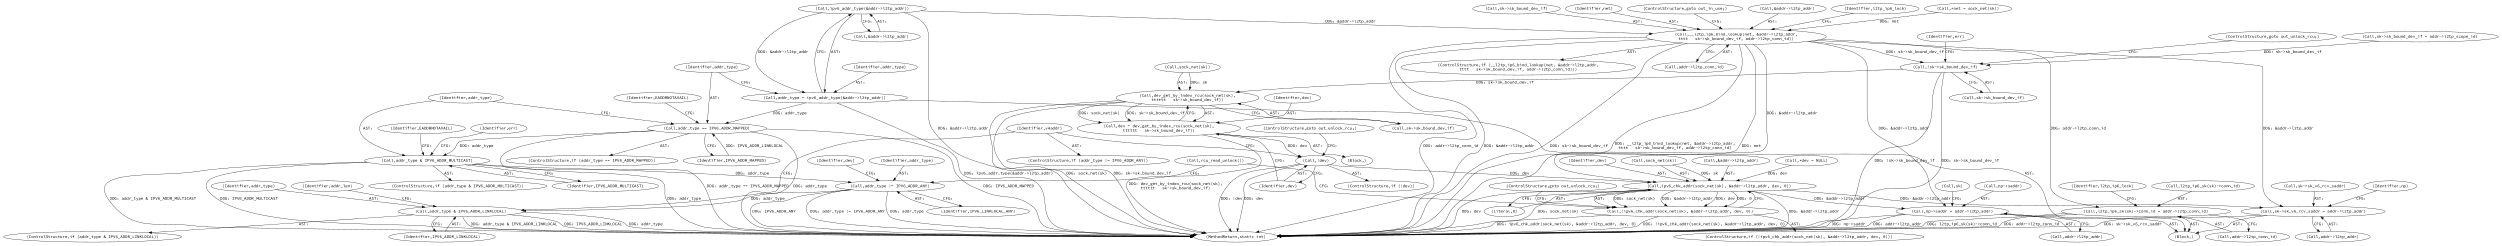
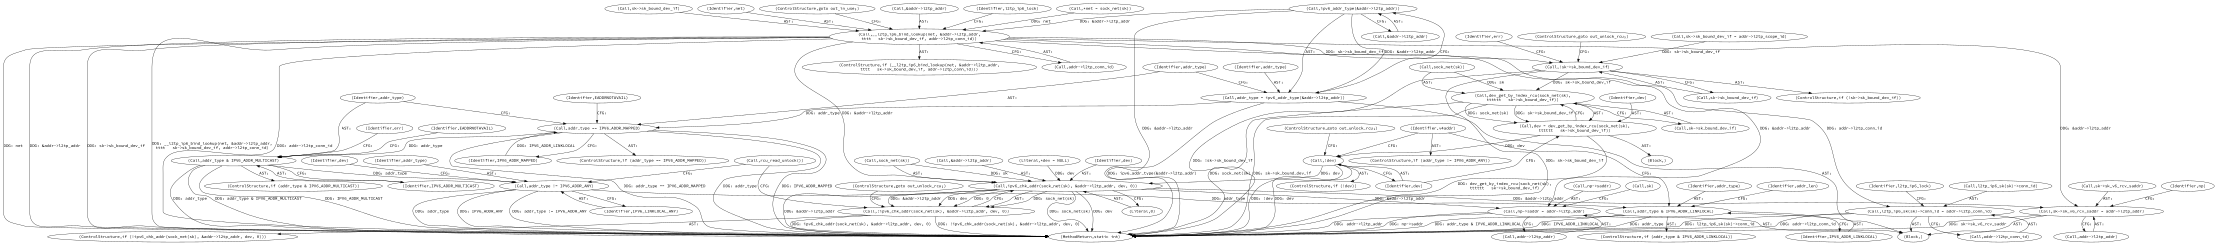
node "(ControlStructure,if (!sk->sk_bound_dev_if))": added
node "(Call,*dev = NULL)": label "(Call,*dev = NULL)" -> "(Literal,*dev = NULL)"
